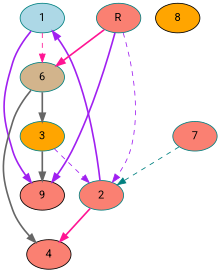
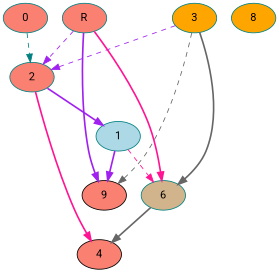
node "8": color black -> teal
edge "6" -> "3": reversed
node "7": label "7" -> "0"
edge "3" -> "9": style bold -> dashed
